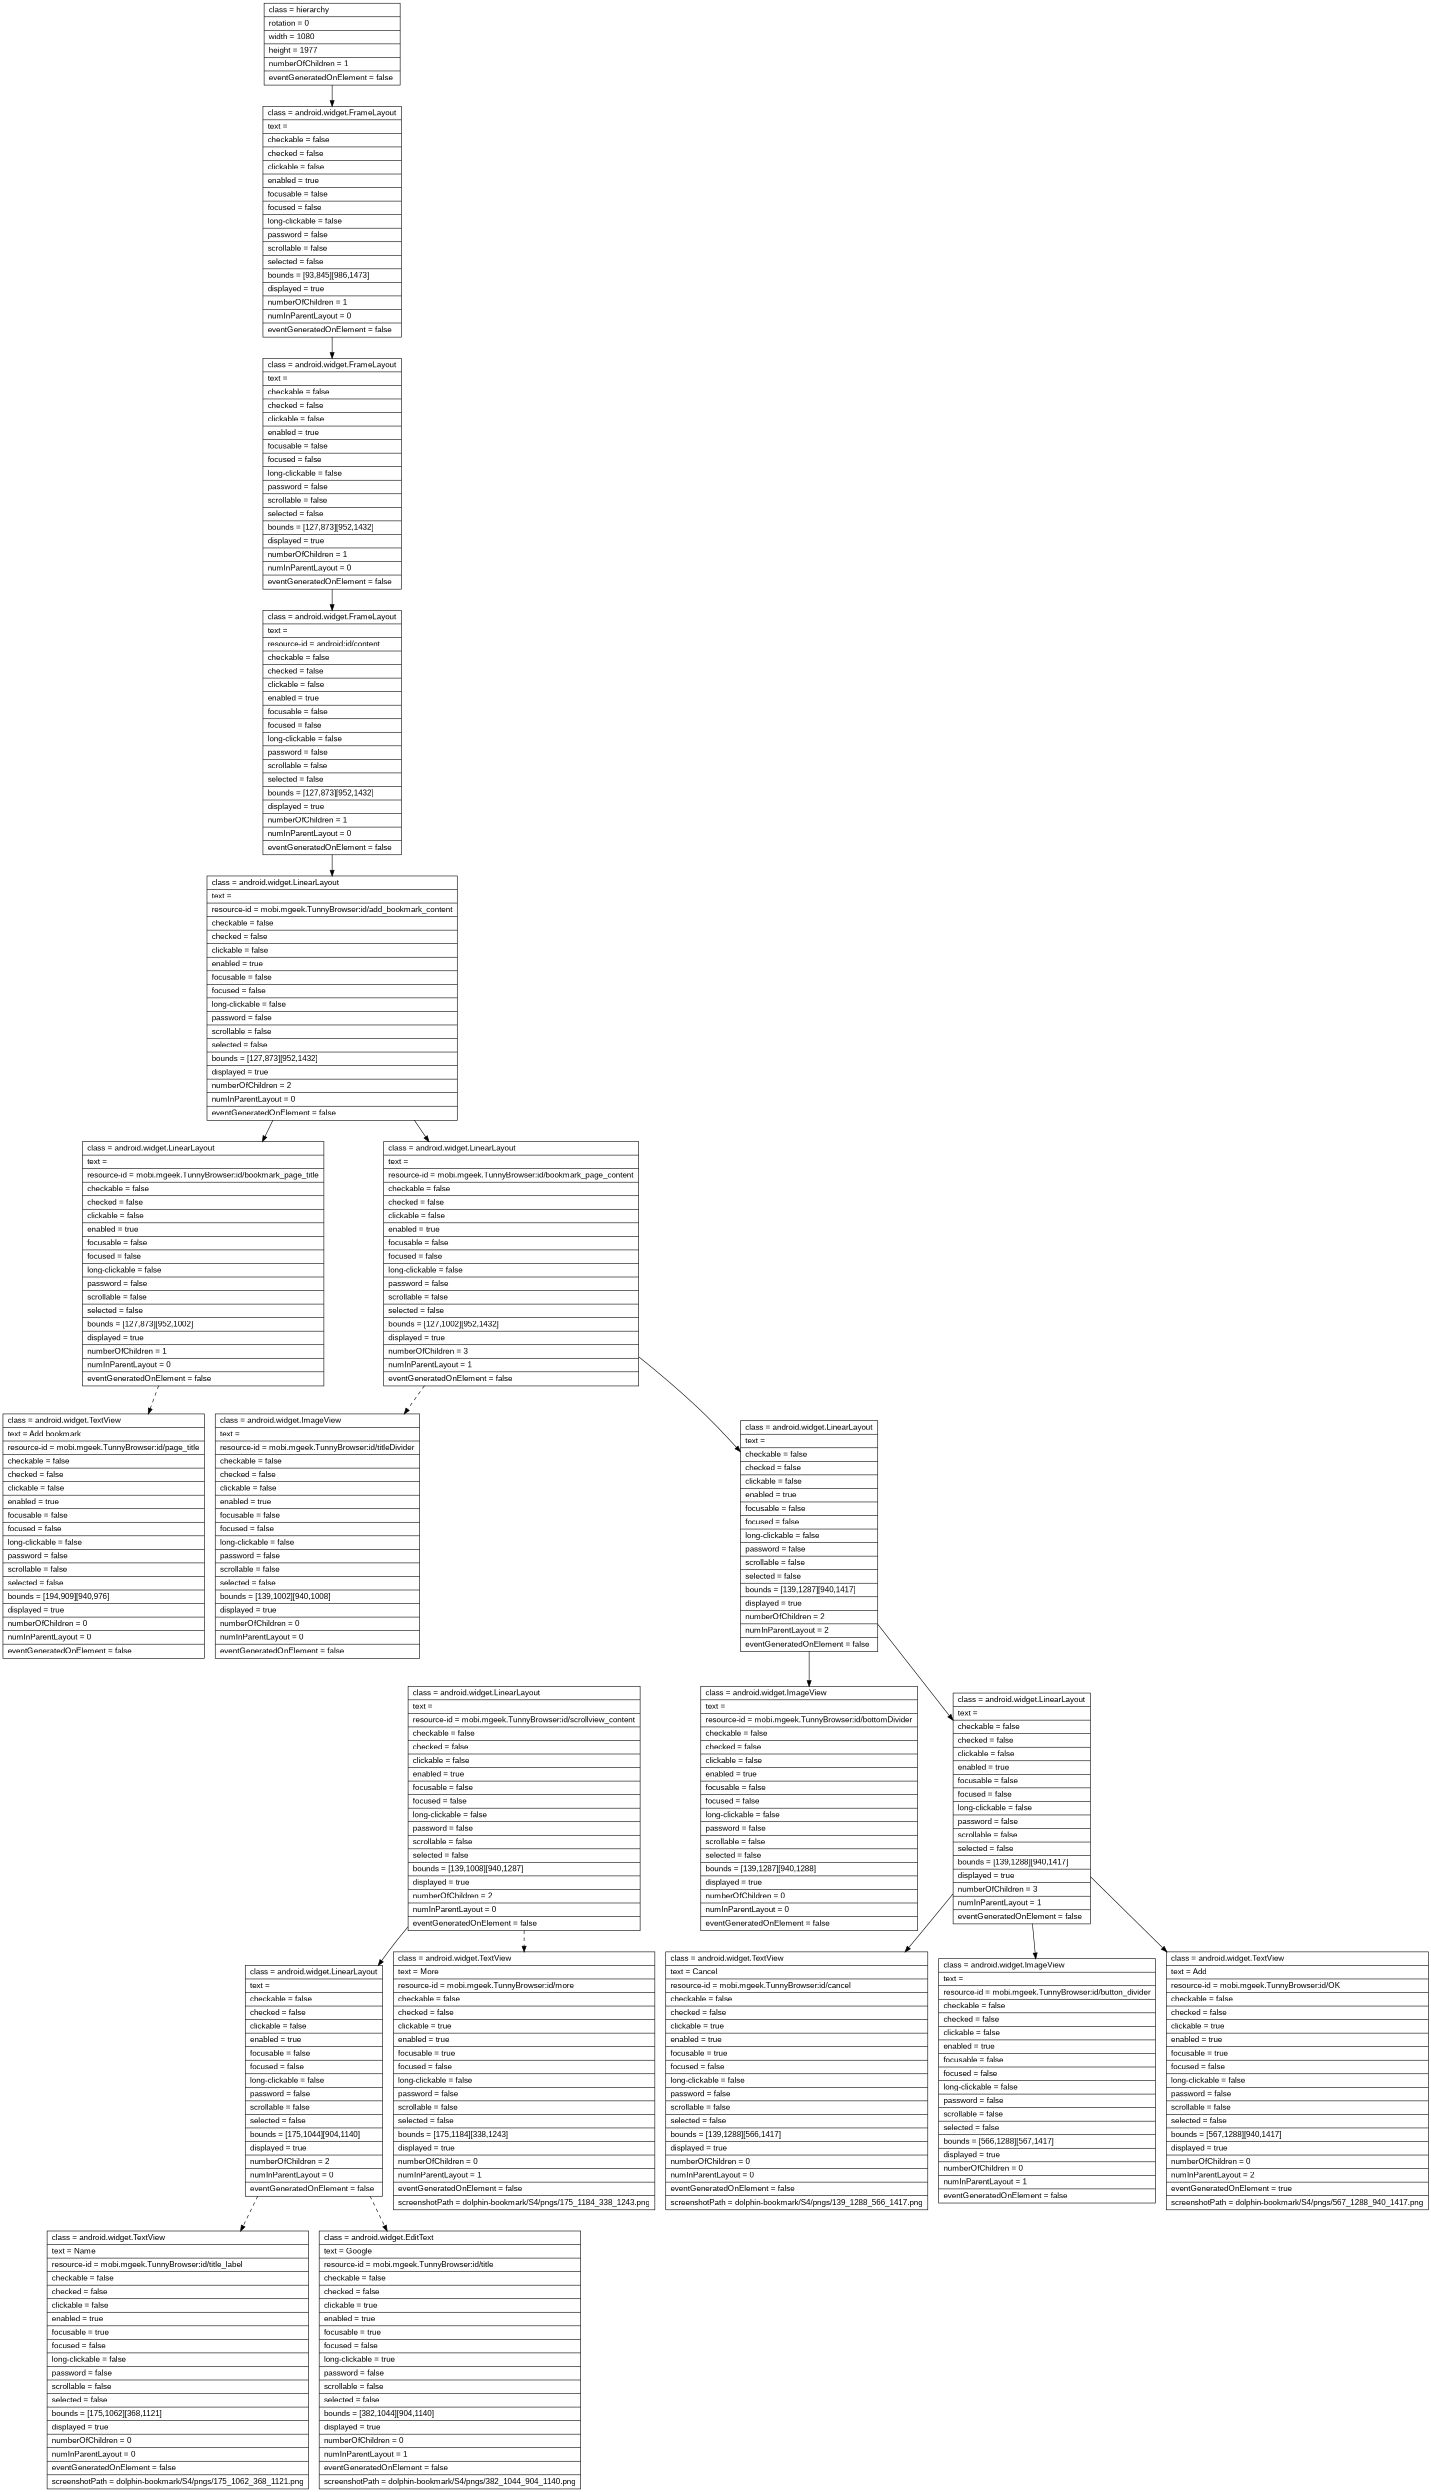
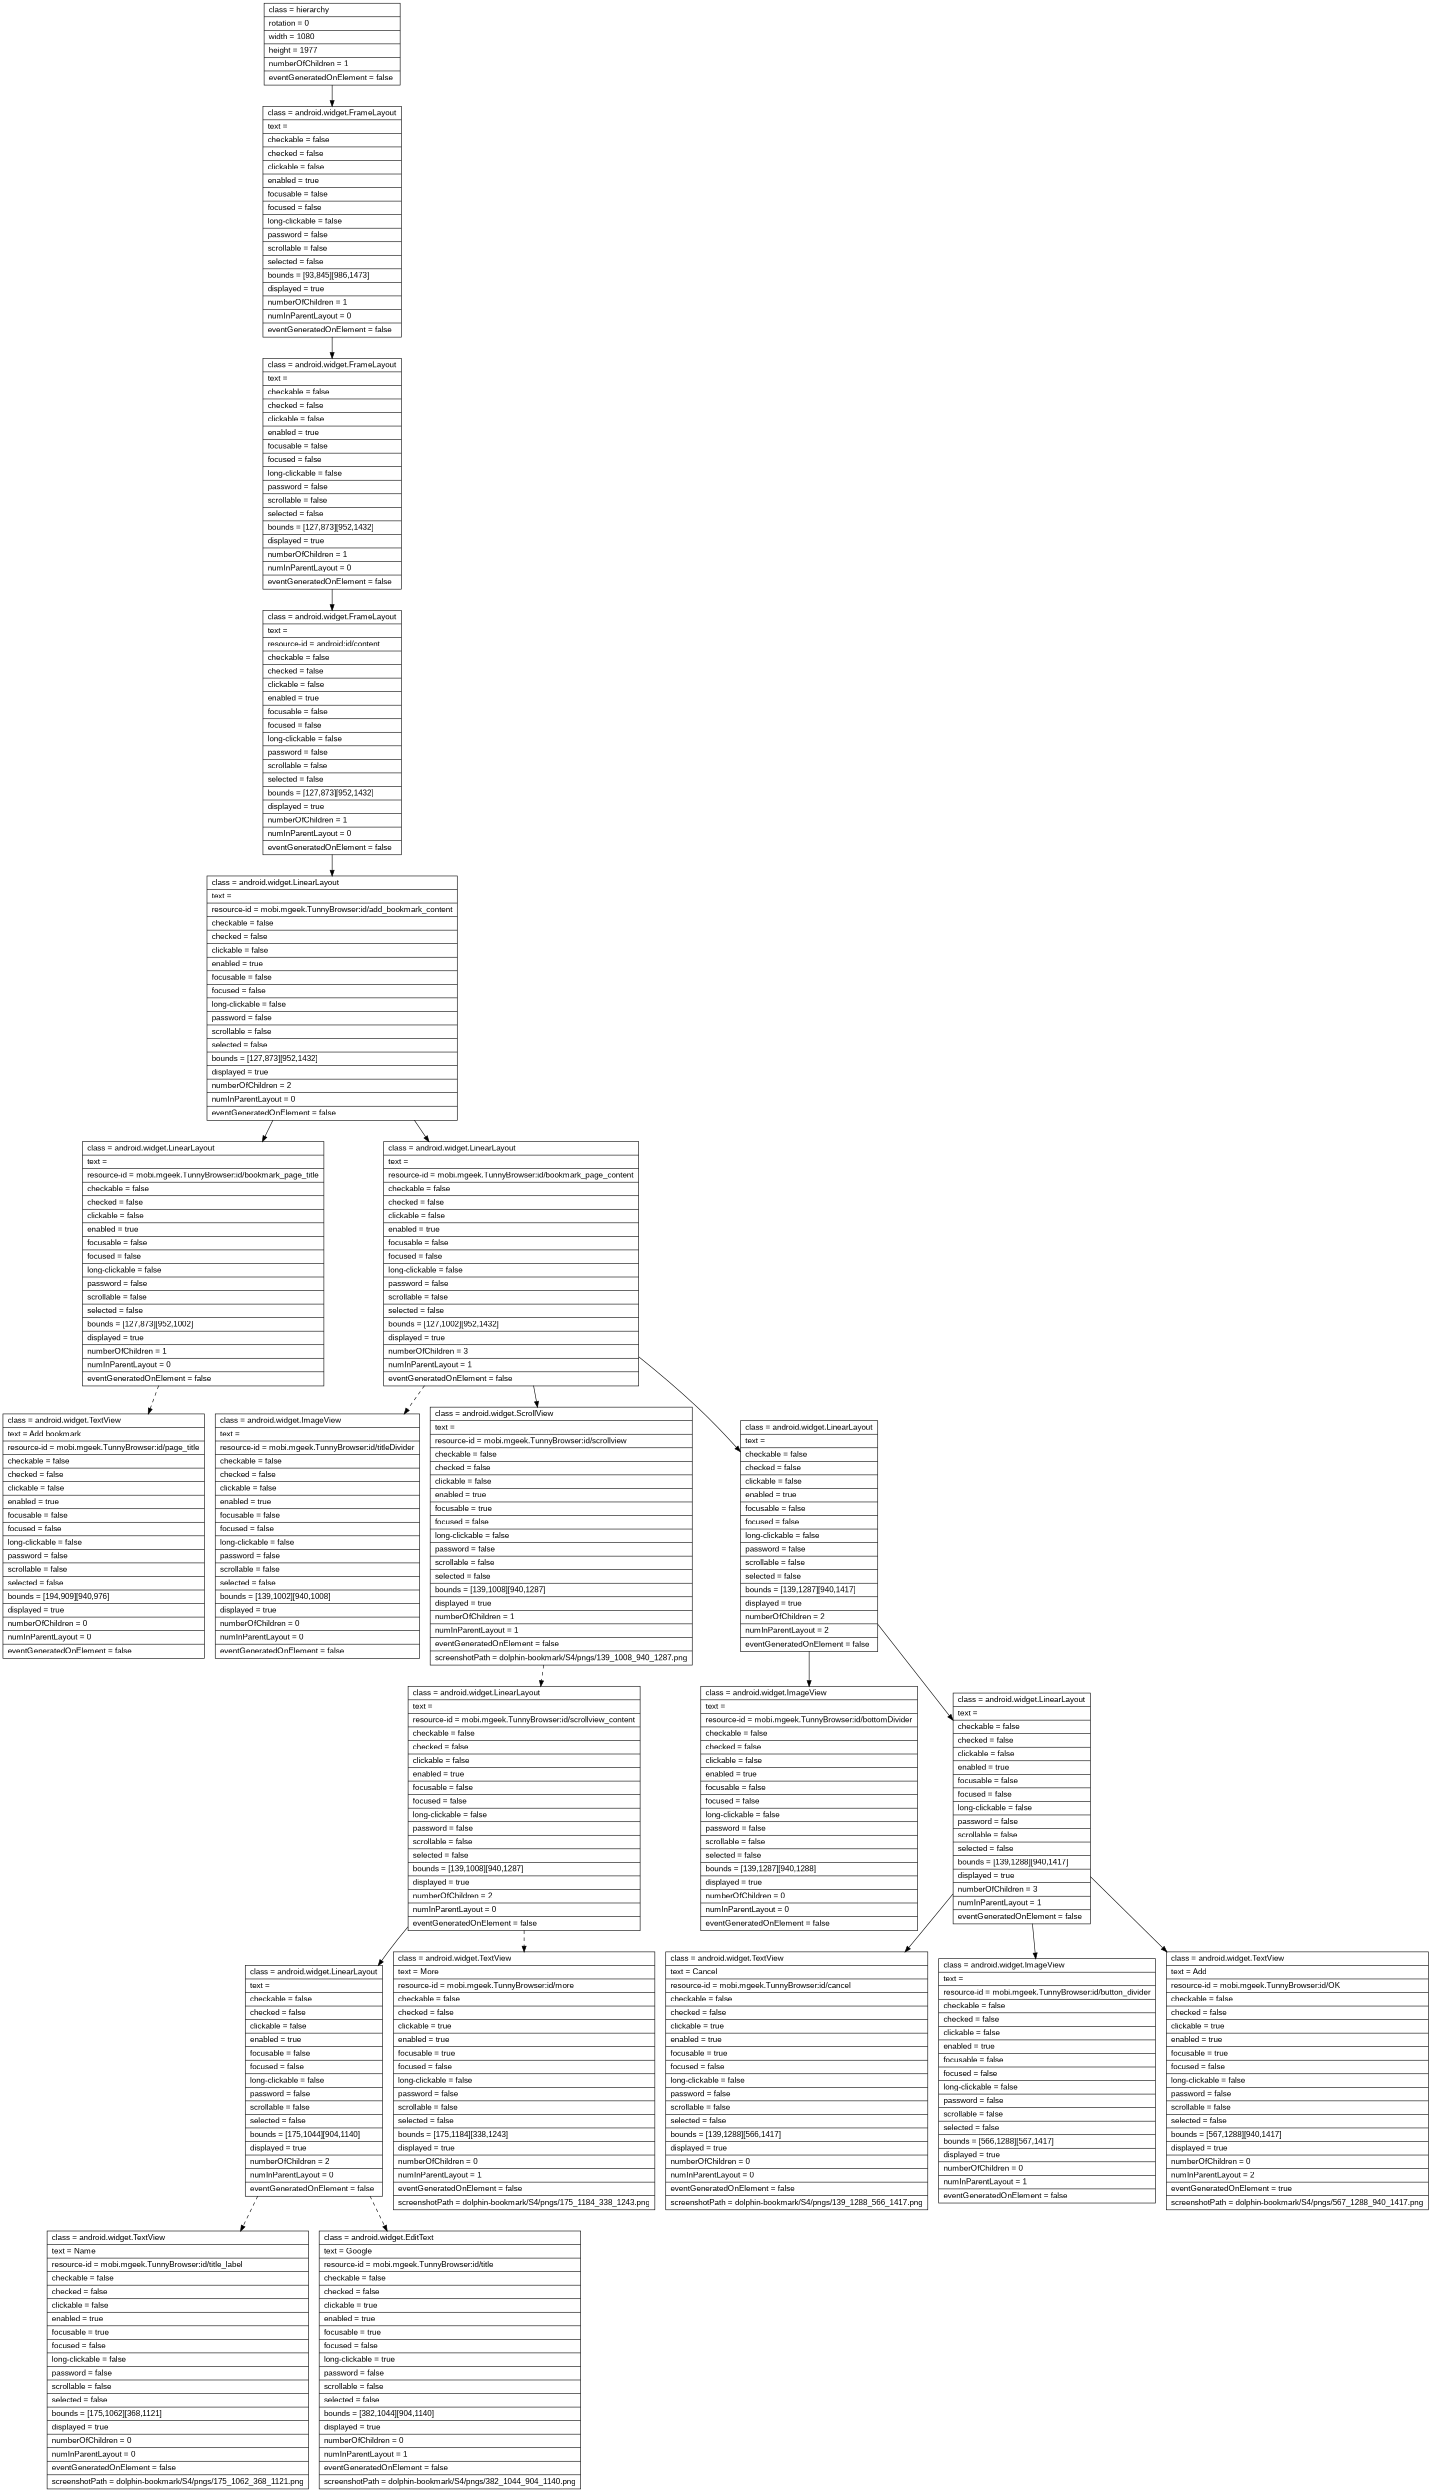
node "class = android.widget.ScrollView": added
